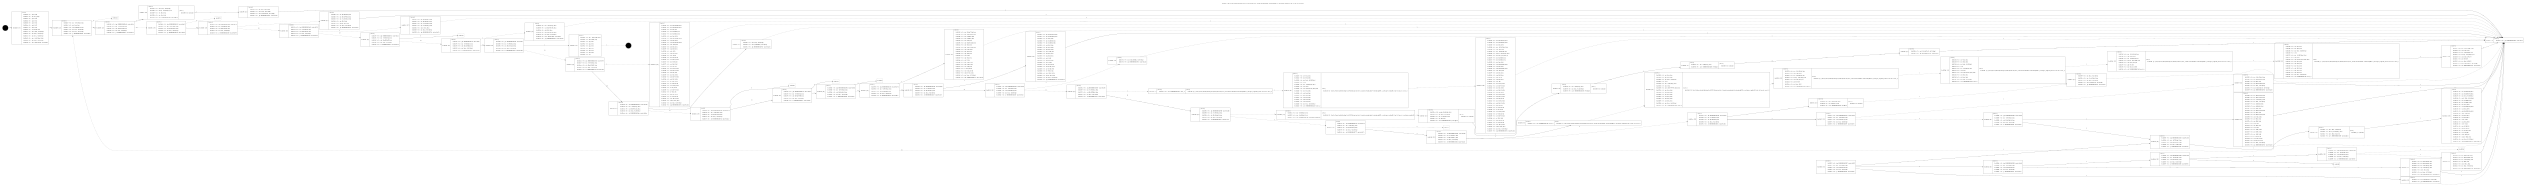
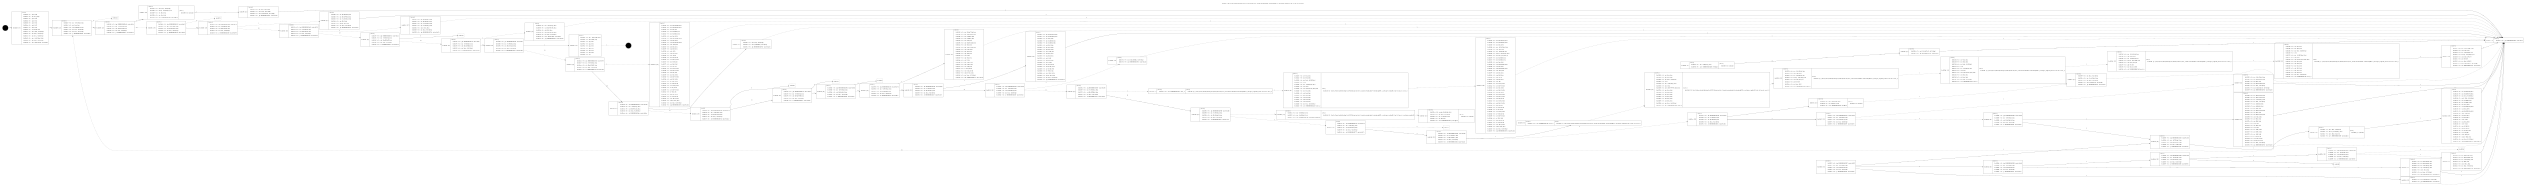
node "0x403545 [15]": removed
